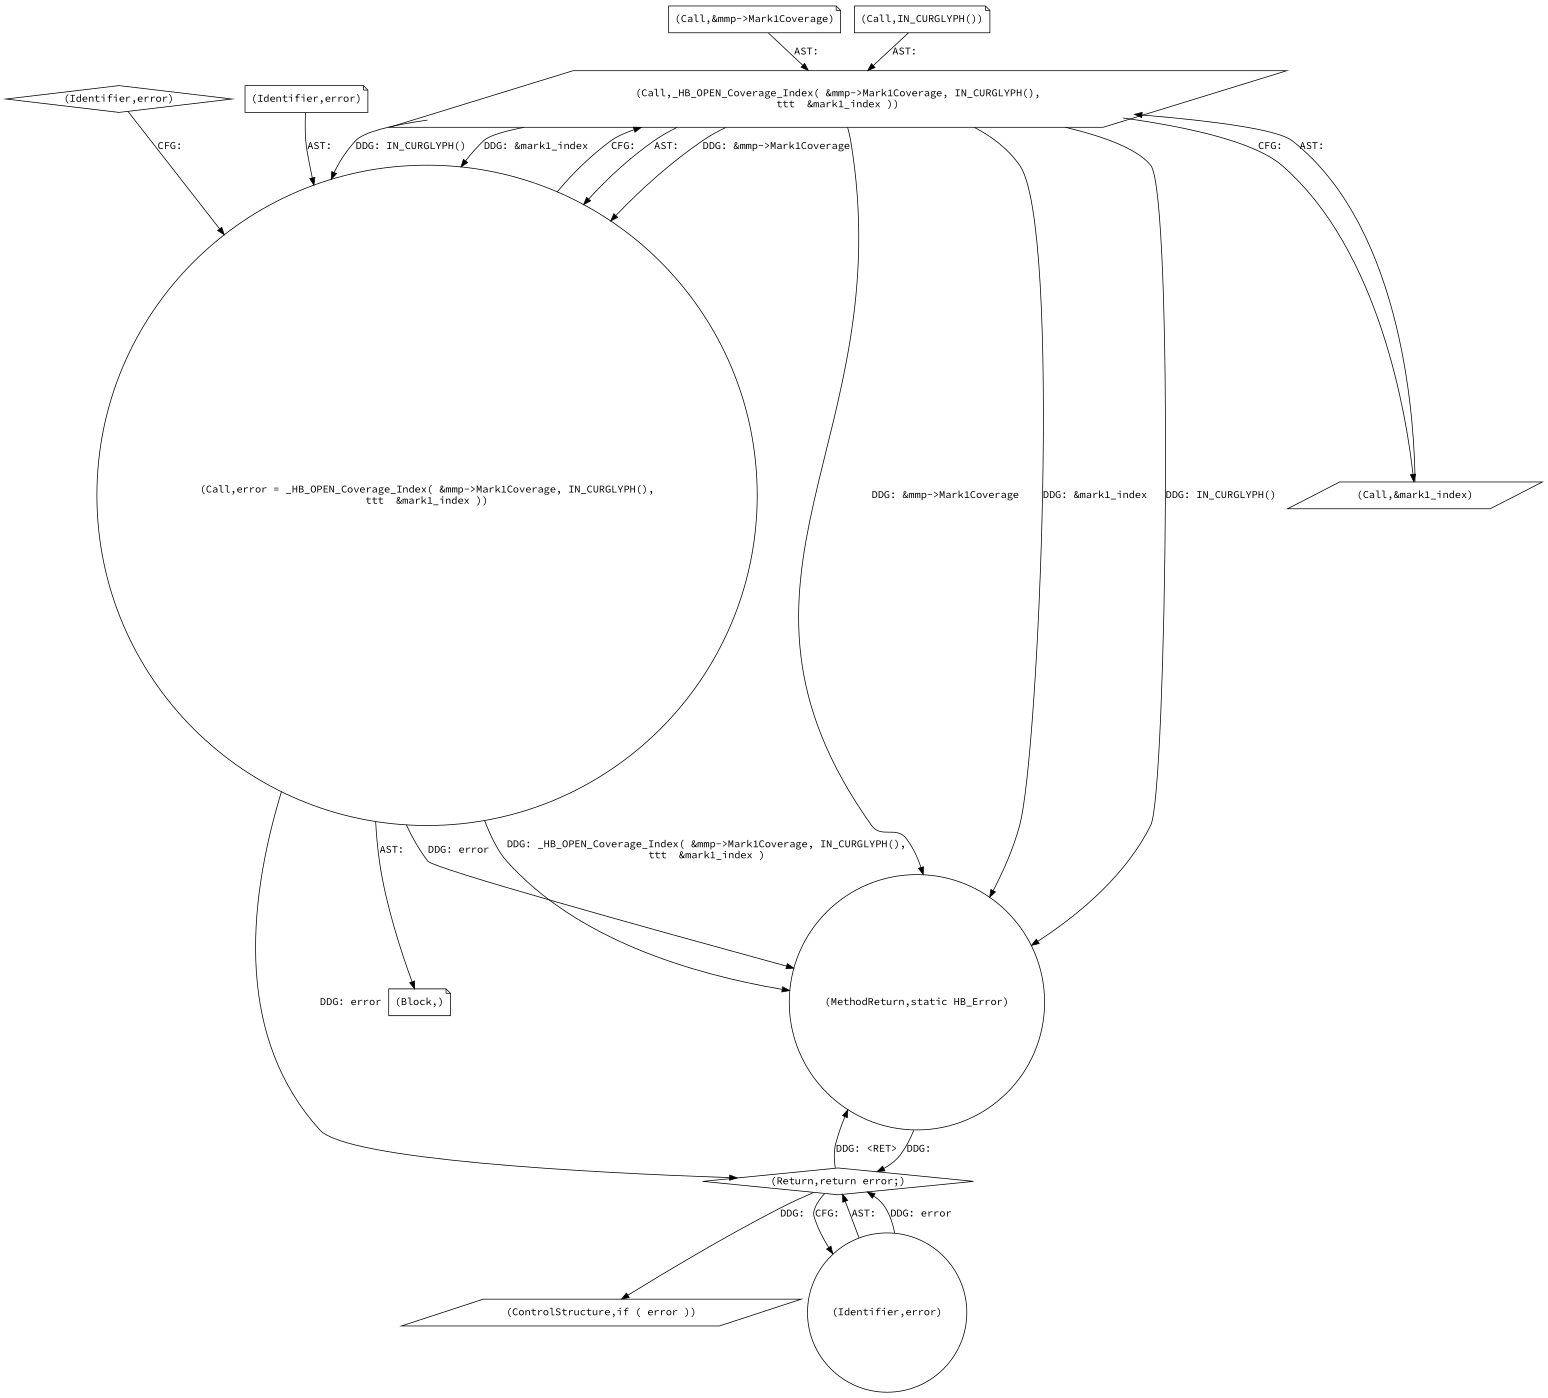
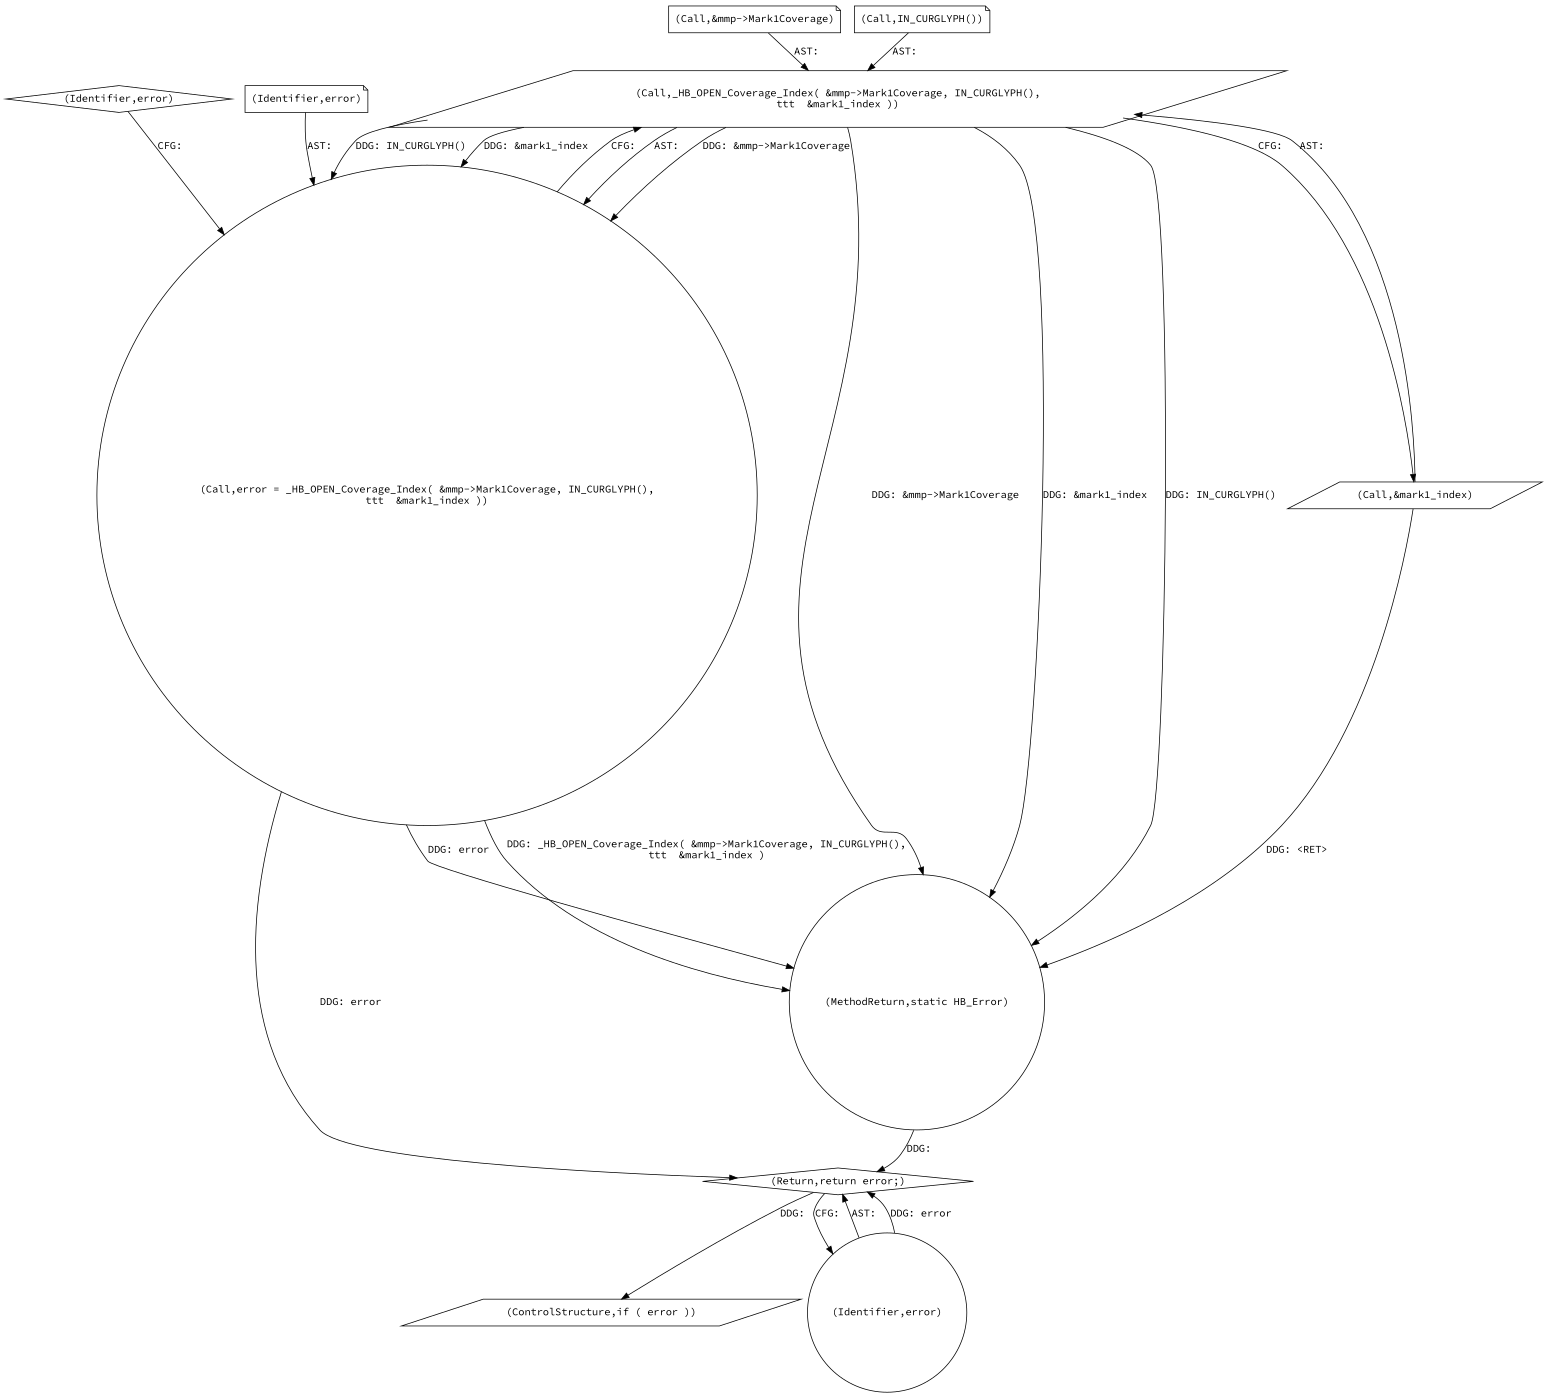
node "(Block,)": removed
edge "(Return,return error;)" -> "(MethodReturn,static HB_Error)": now "(Call,&mark1_index)" -> "(MethodReturn,static HB_Error)"
